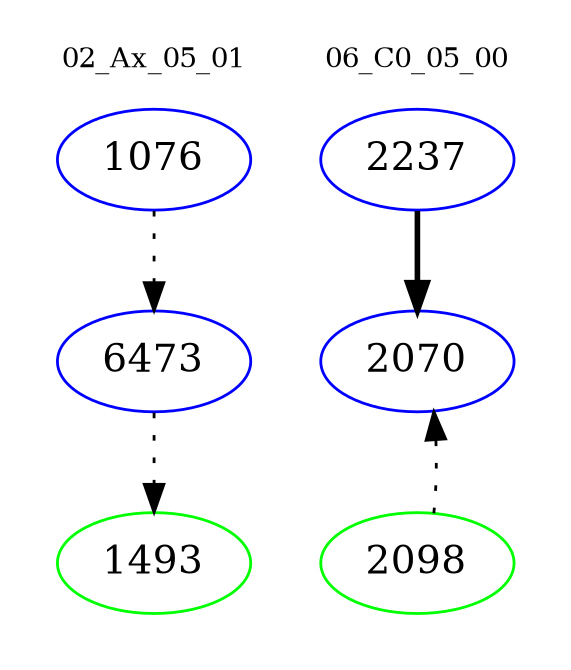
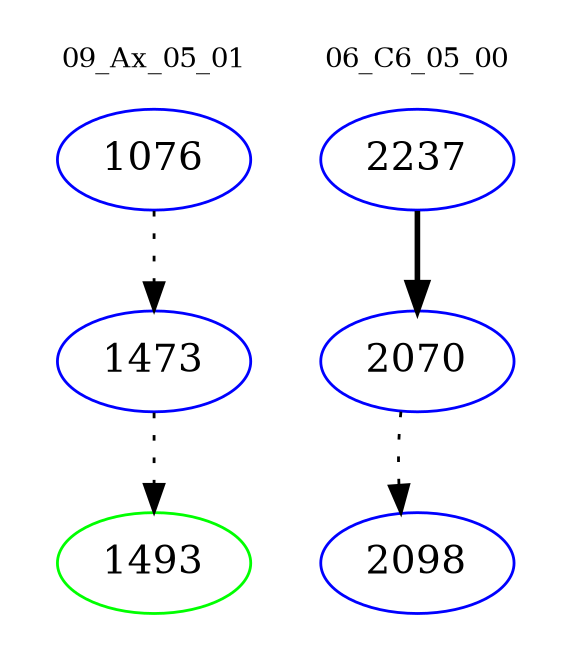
cluster "02_Ax_05_01": label "02_Ax_05_01" -> "09_Ax_05_01"
cluster "06_C0_05_00": label "06_C0_05_00" -> "06_C6_05_00"
node "6473": label "6473" -> "1473"
edge "2098" -> "2070": reversed
node "2098": color green -> blue
